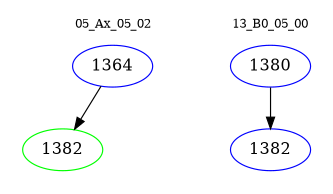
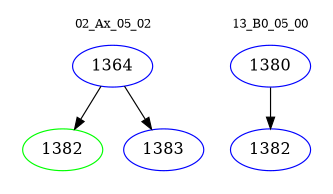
cluster "05_Ax_05_02": label "05_Ax_05_02" -> "02_Ax_05_02"
node "1383": added
